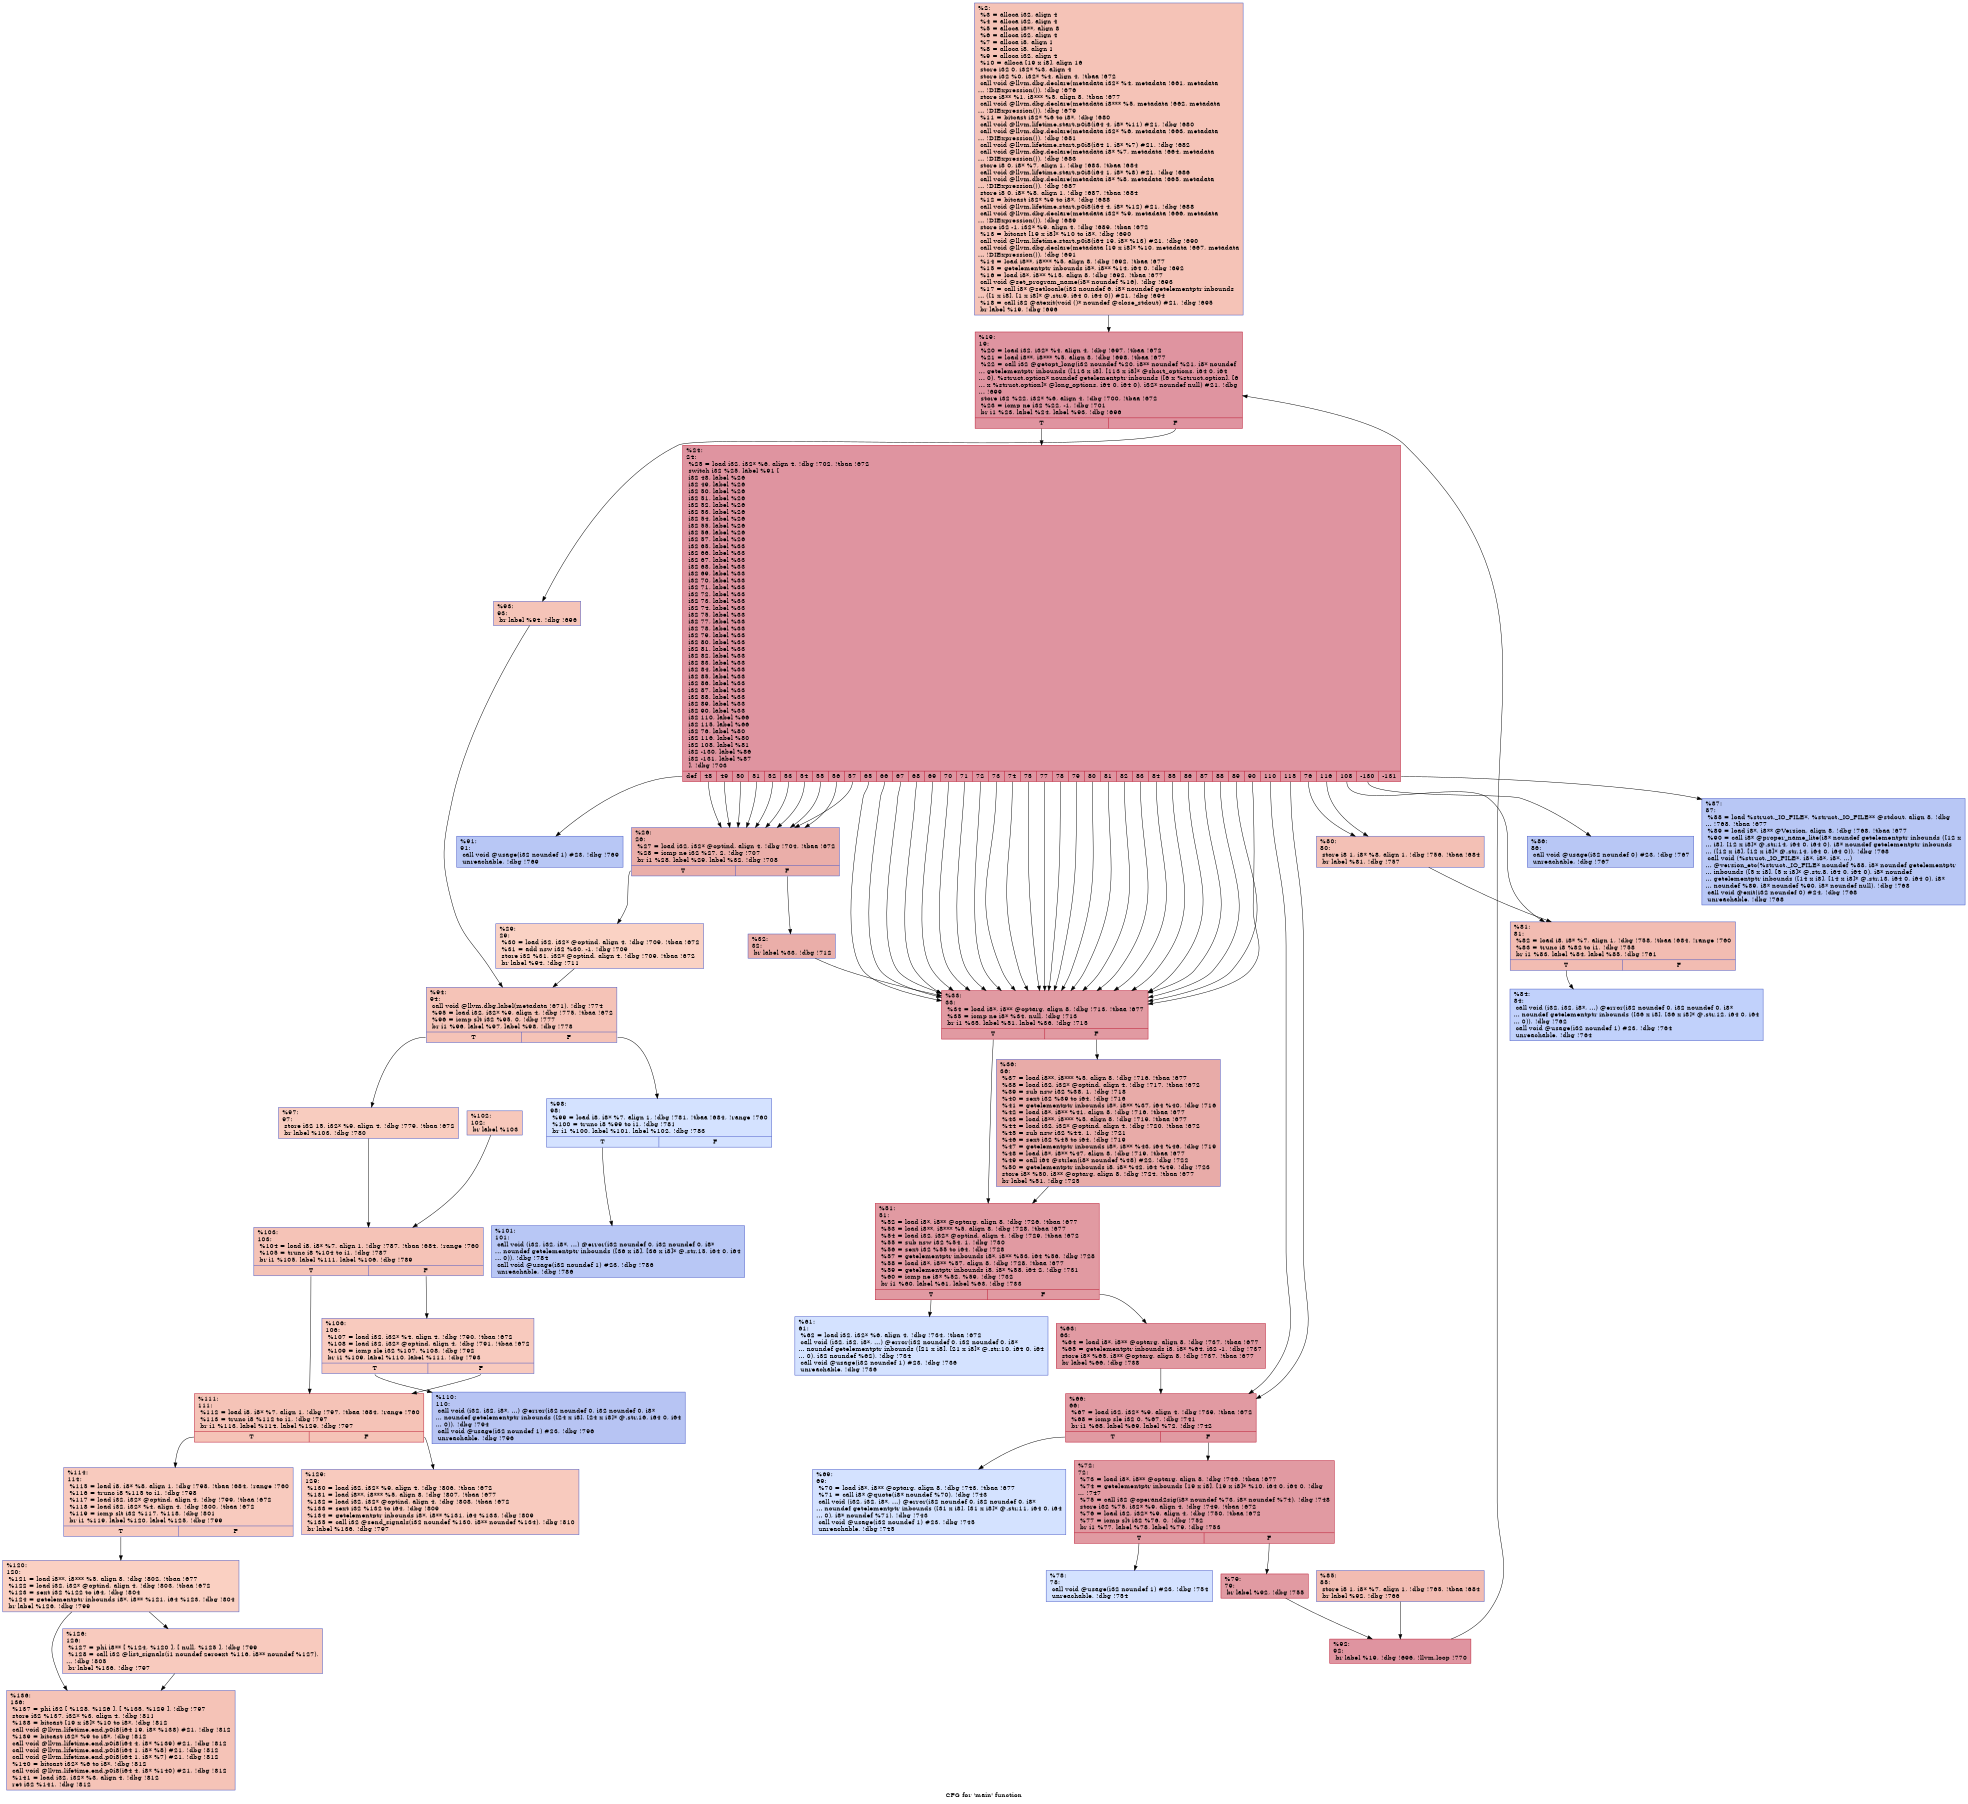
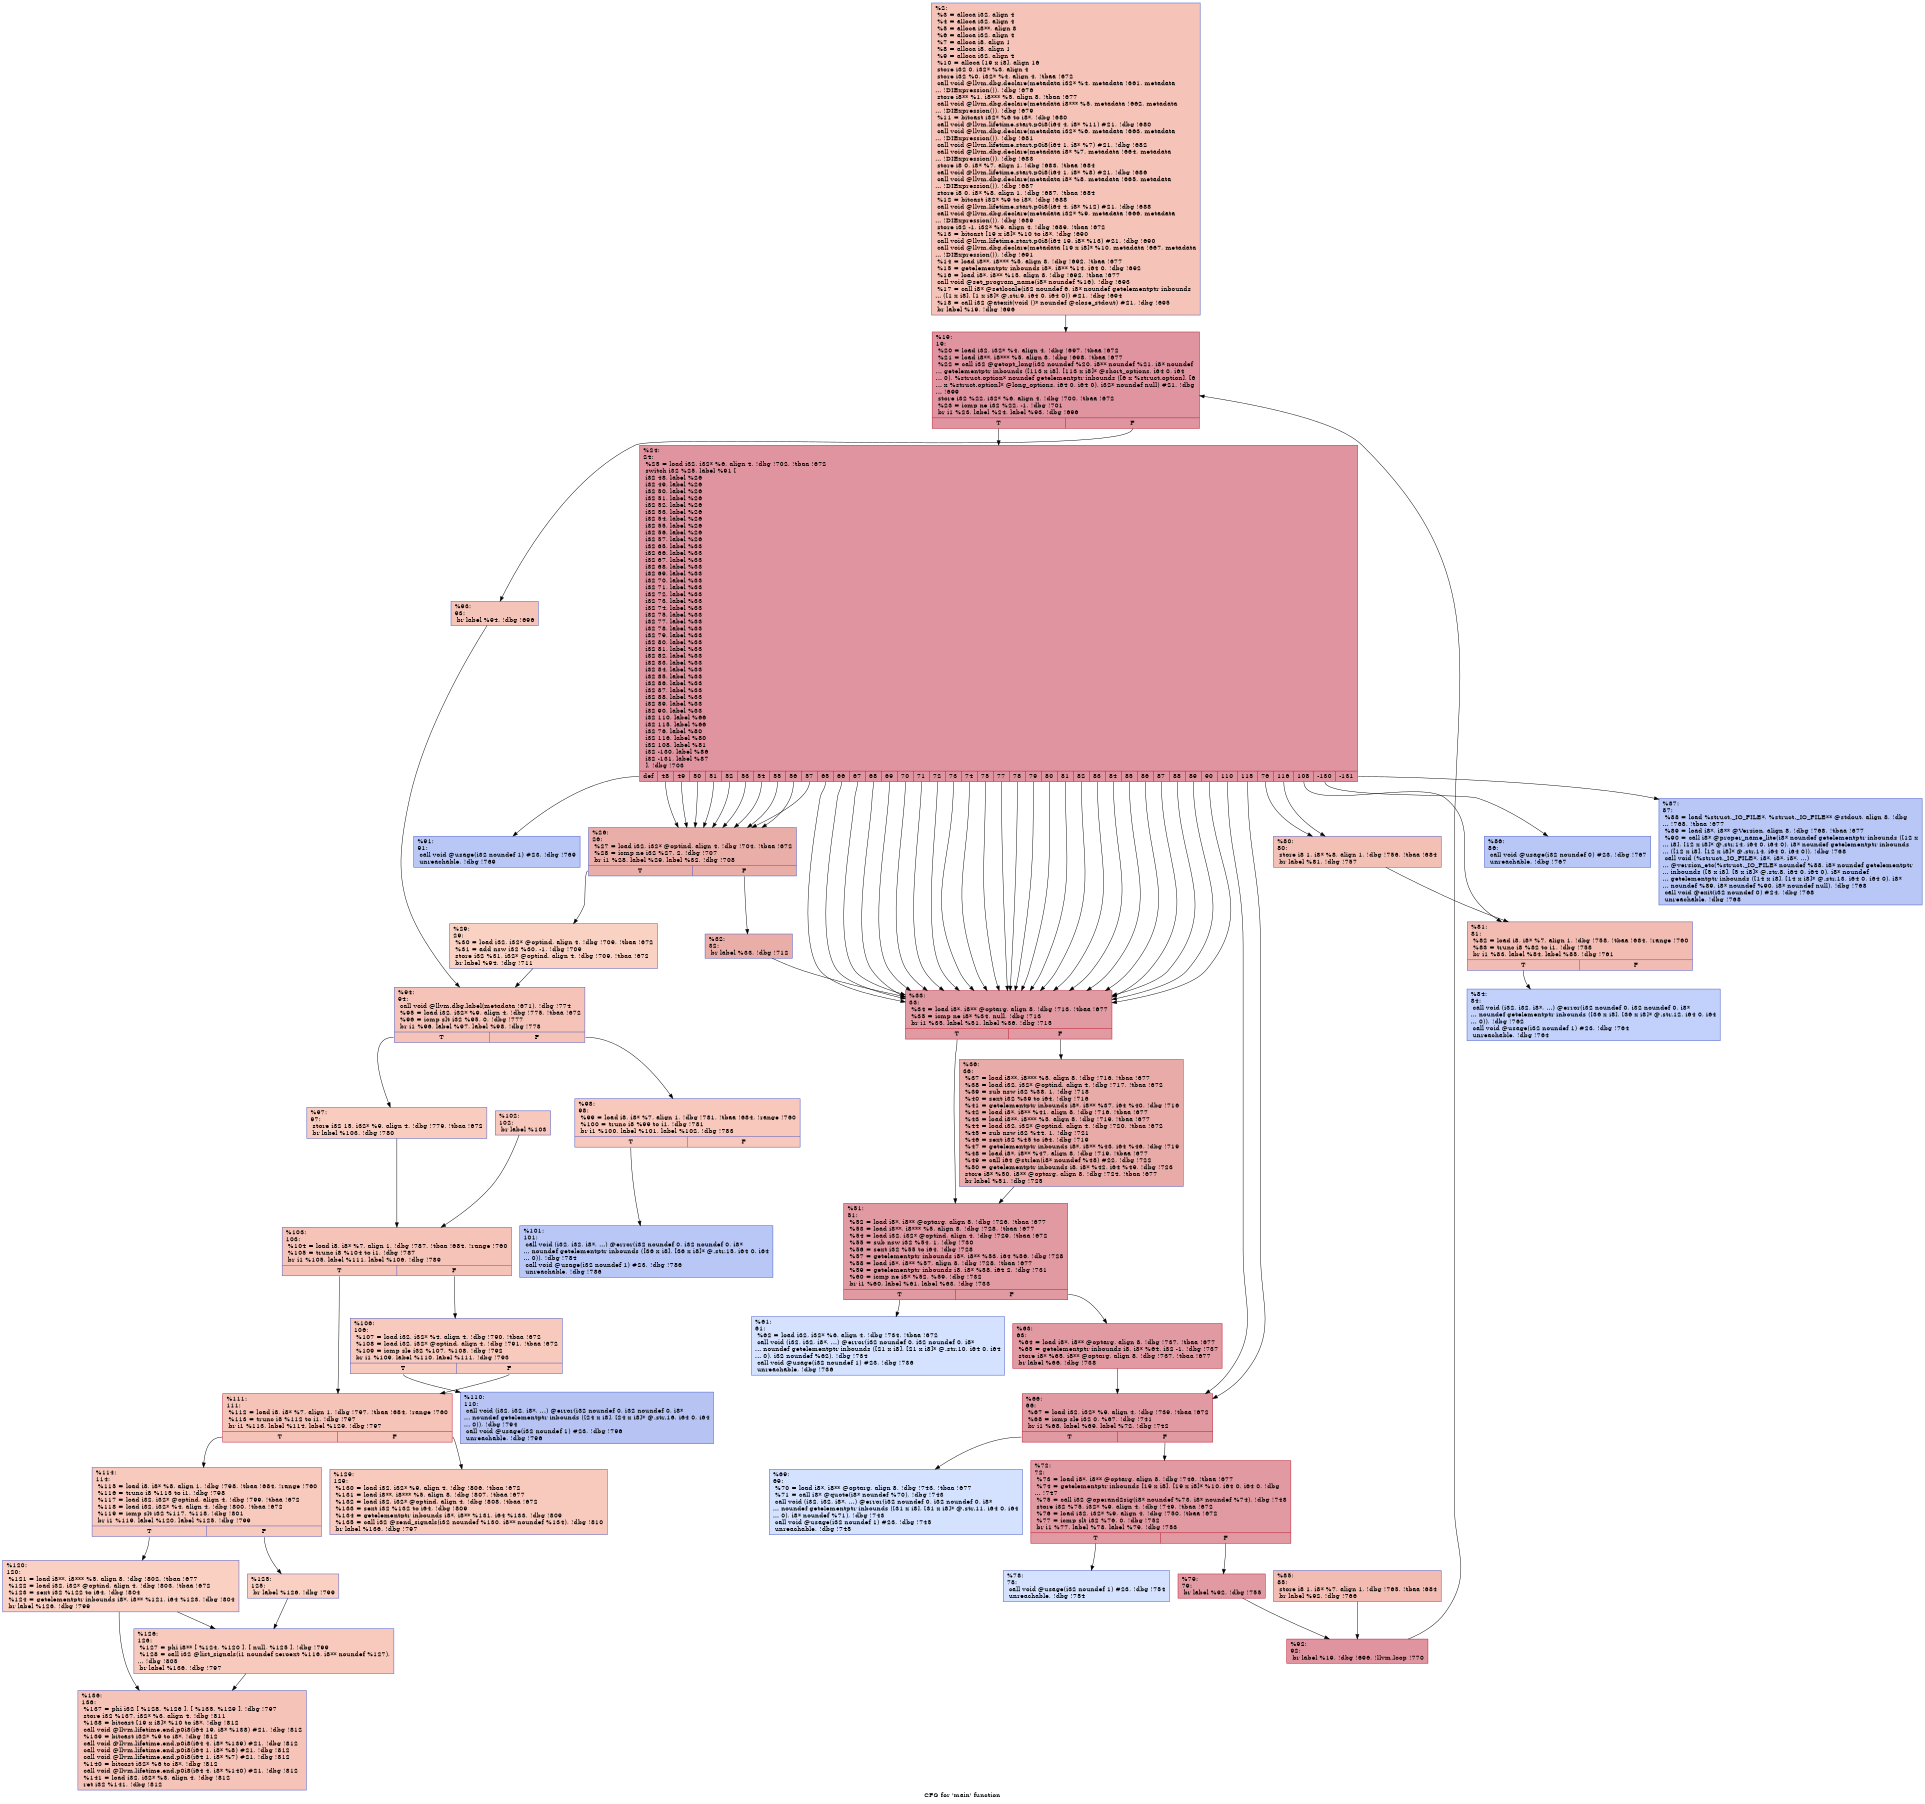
node "%98:": fillcolor #9ebeff70 -> #ed836670
node "%125:": added
